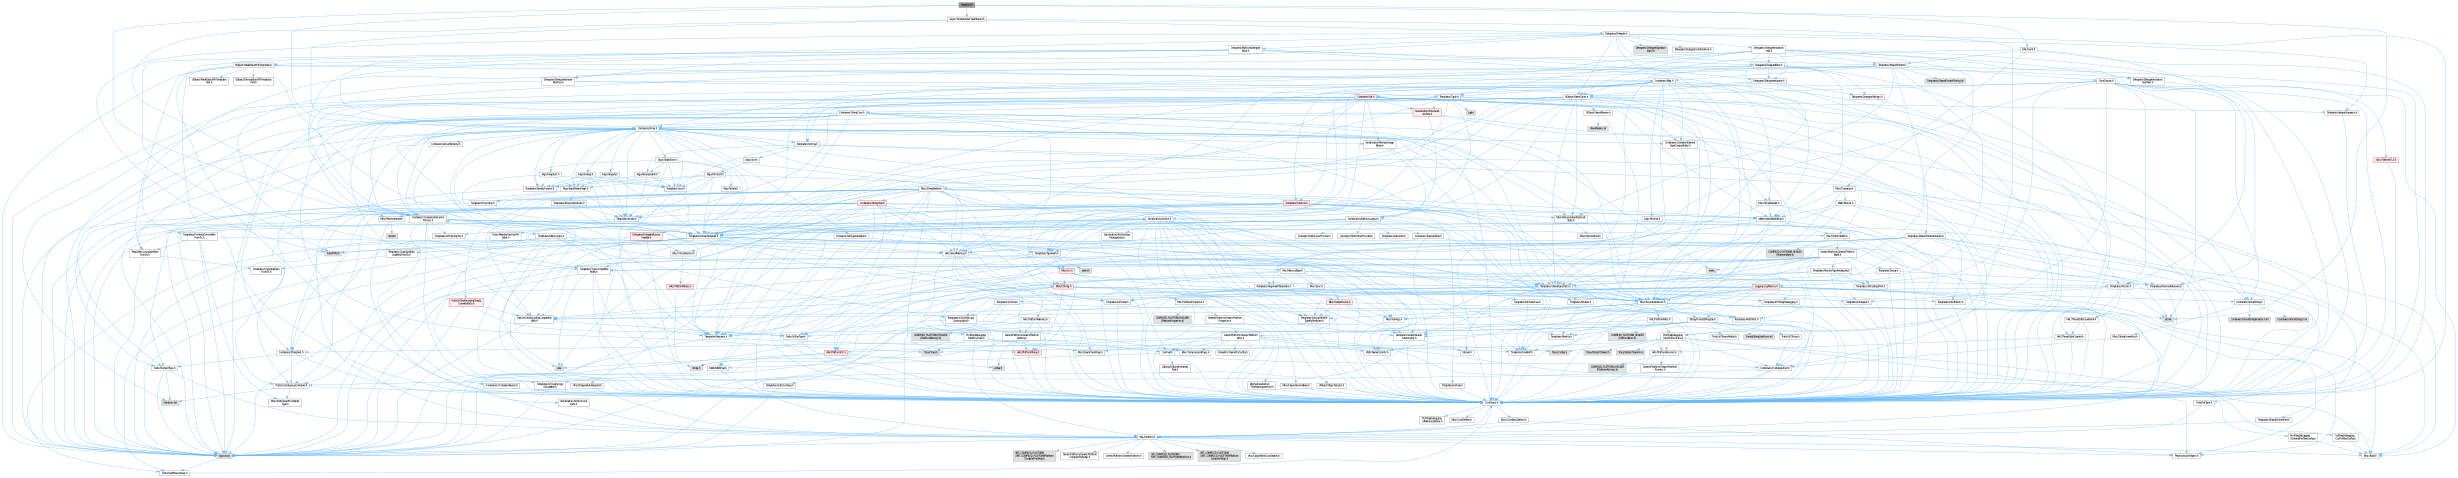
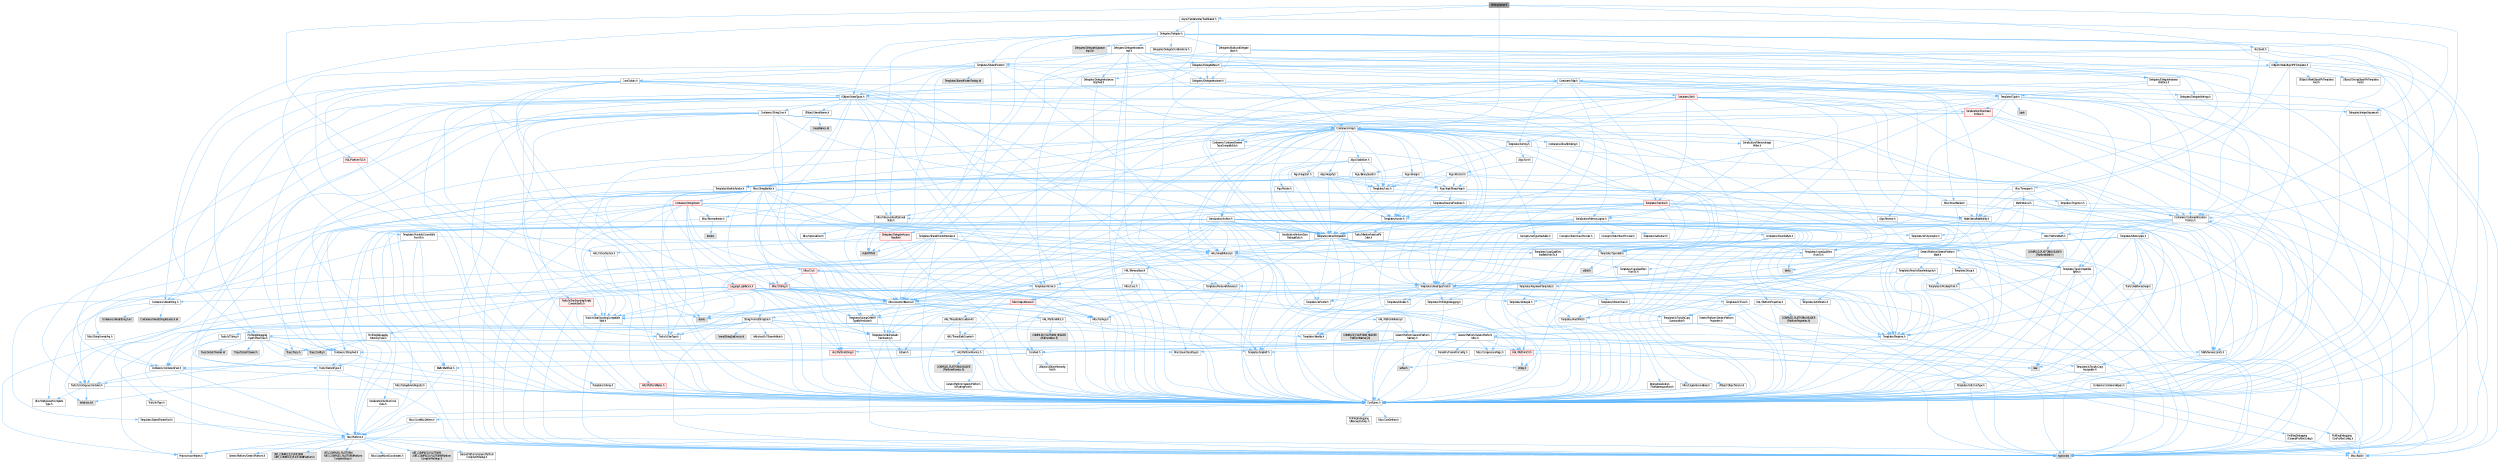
node "HeapSort.h": label "HeapSort.h" -> "WaitingQueue.h"
edge "Algo/IsHeap.h" -> "Templates/UnrealTemplate.h": removed
edge "Math/UnrealMathUtility.h" -> "Misc/AssertionMacros.h": removed
node "Traits/IsTEnumAsByte.h": label "Traits/IsTEnumAsByte.h" -> "IsAbstract/IsTEnumAsByte.h"
node "GenericPlatform/GenericPlatform Atomics.h": label "GenericPlatform/GenericPlatform Atomics.h" -> "GenericPlatform/GenericPlatform IsFloatingPoint.h"
edge "type_traits" -> "Traits/UseBitwiseSwap.h": reversed
